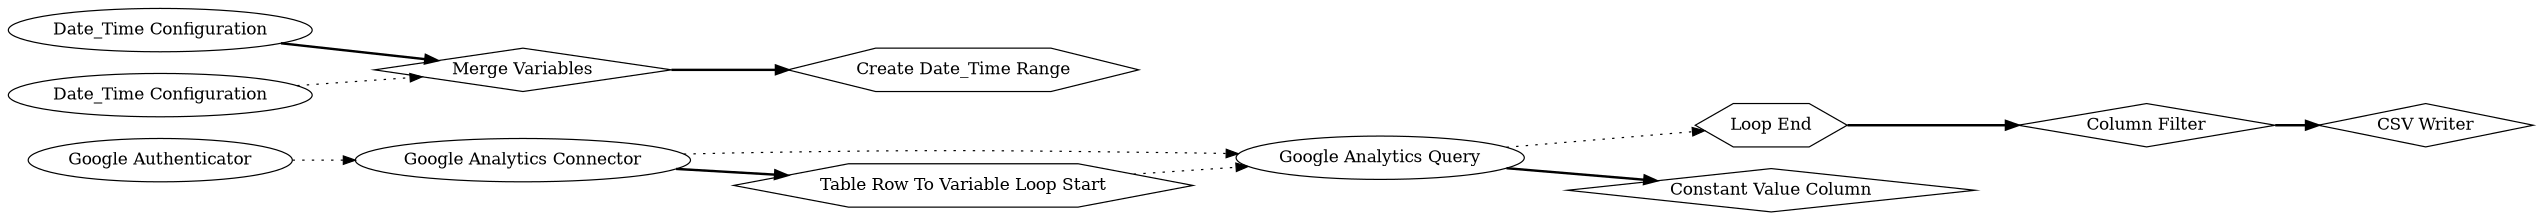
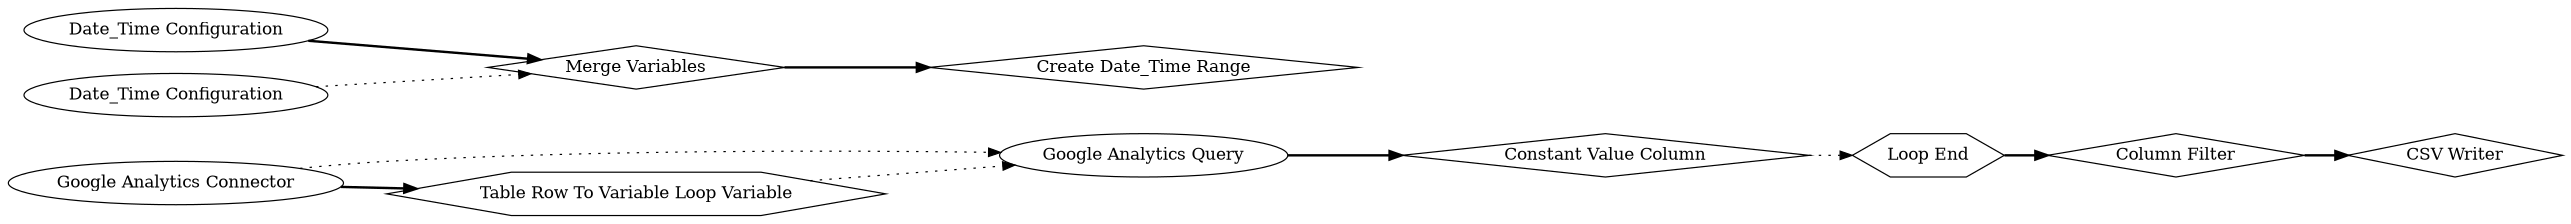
node "Create Date_Time Range": shape hexagon -> diamond
edge "Google Analytics Query" -> "Loop End": now "Constant Value Column" -> "Loop End"
node "Google Authenticator": removed
node "Table Row To Variable Loop Start": label "Table Row To Variable Loop Start" -> "Table Row To Variable Loop Variable"
